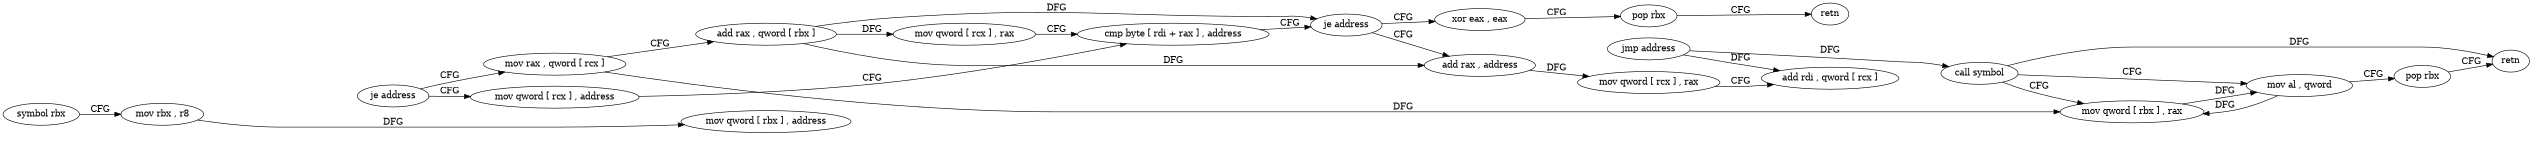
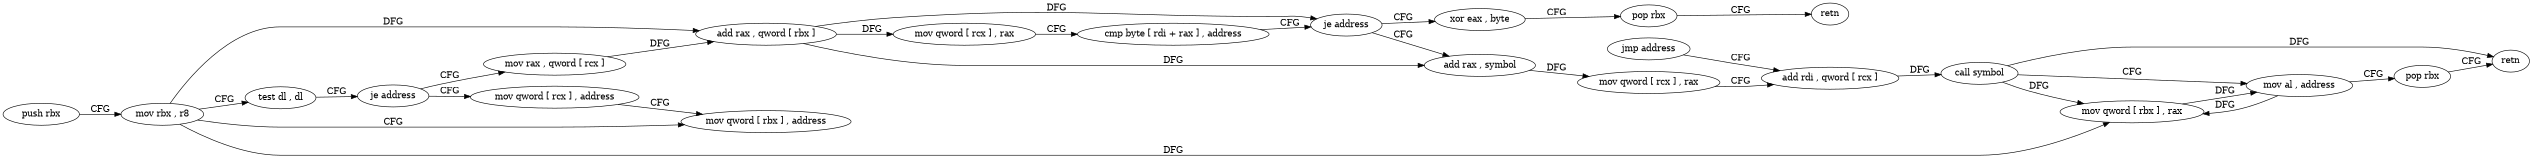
node "xor eax , eax": label "xor eax , eax" -> "xor eax , byte"
edge "mov rbx , r8" -> "add rax , qword [ rbx ]": added, label "DFG"
edge "mov rax , qword [ rcx ]" -> "add rax , qword [ rbx ]": label "CFG" -> "DFG"
edge "jmp address" -> "call symbol": now "add rdi , qword [ rcx ]" -> "call symbol"
edge "jmp address" -> "add rdi , qword [ rcx ]": label "DFG" -> "CFG"
node "add rax , address": label "add rax , address" -> "add rax , symbol"
edge "mov qword [ rcx ] , address" -> "cmp byte [ rdi + rax ] , address": now "mov qword [ rcx ] , address" -> "mov qword [ rbx ] , address"
edge "call symbol" -> "mov qword [ rbx ] , rax": label "CFG" -> "DFG"
node "mov al , qword": label "mov al , qword" -> "mov al , address"
node "test dl , dl": added
edge "mov rax , qword [ rcx ]" -> "mov qword [ rbx ] , rax": now "mov rbx , r8" -> "mov qword [ rbx ] , rax"
node "symbol rbx": label "symbol rbx" -> "push rbx"
edge "mov rbx , r8" -> "mov qword [ rbx ] , address": label "DFG" -> "CFG"
